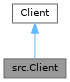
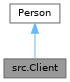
node "Client": label "Client" -> "Person"
